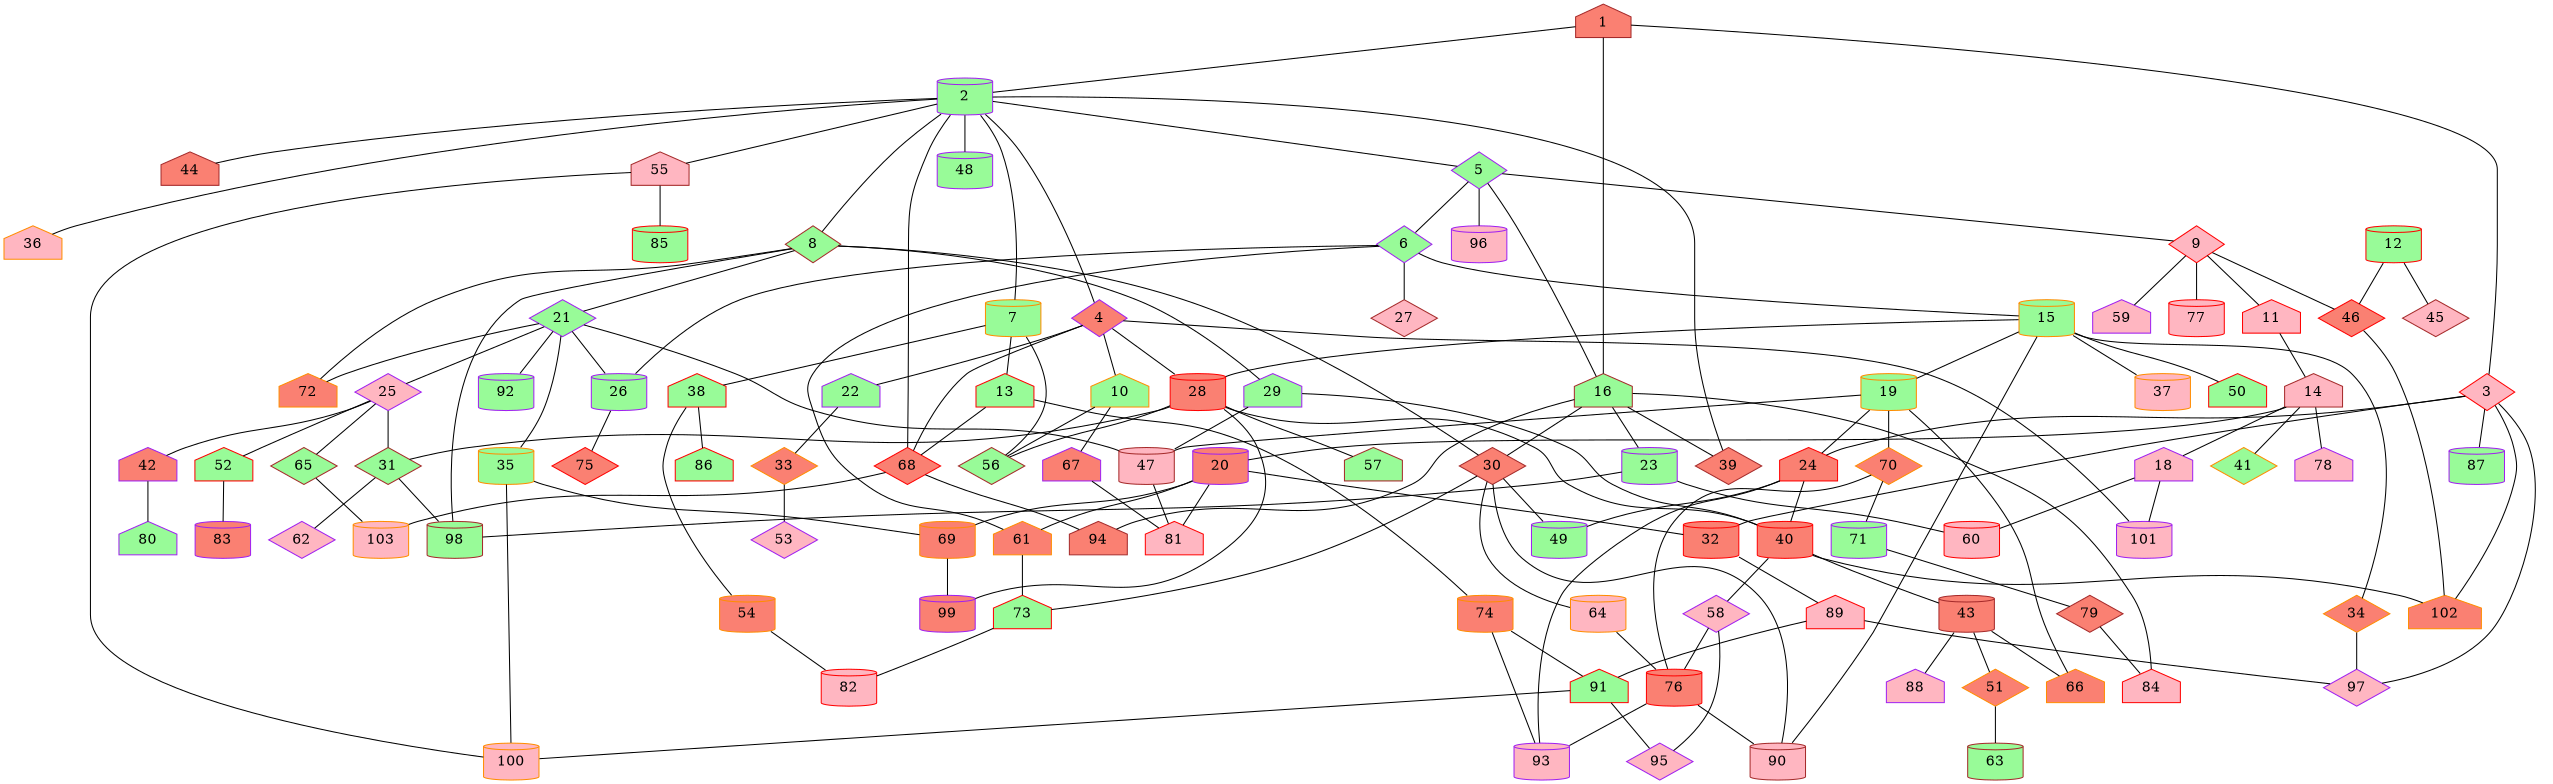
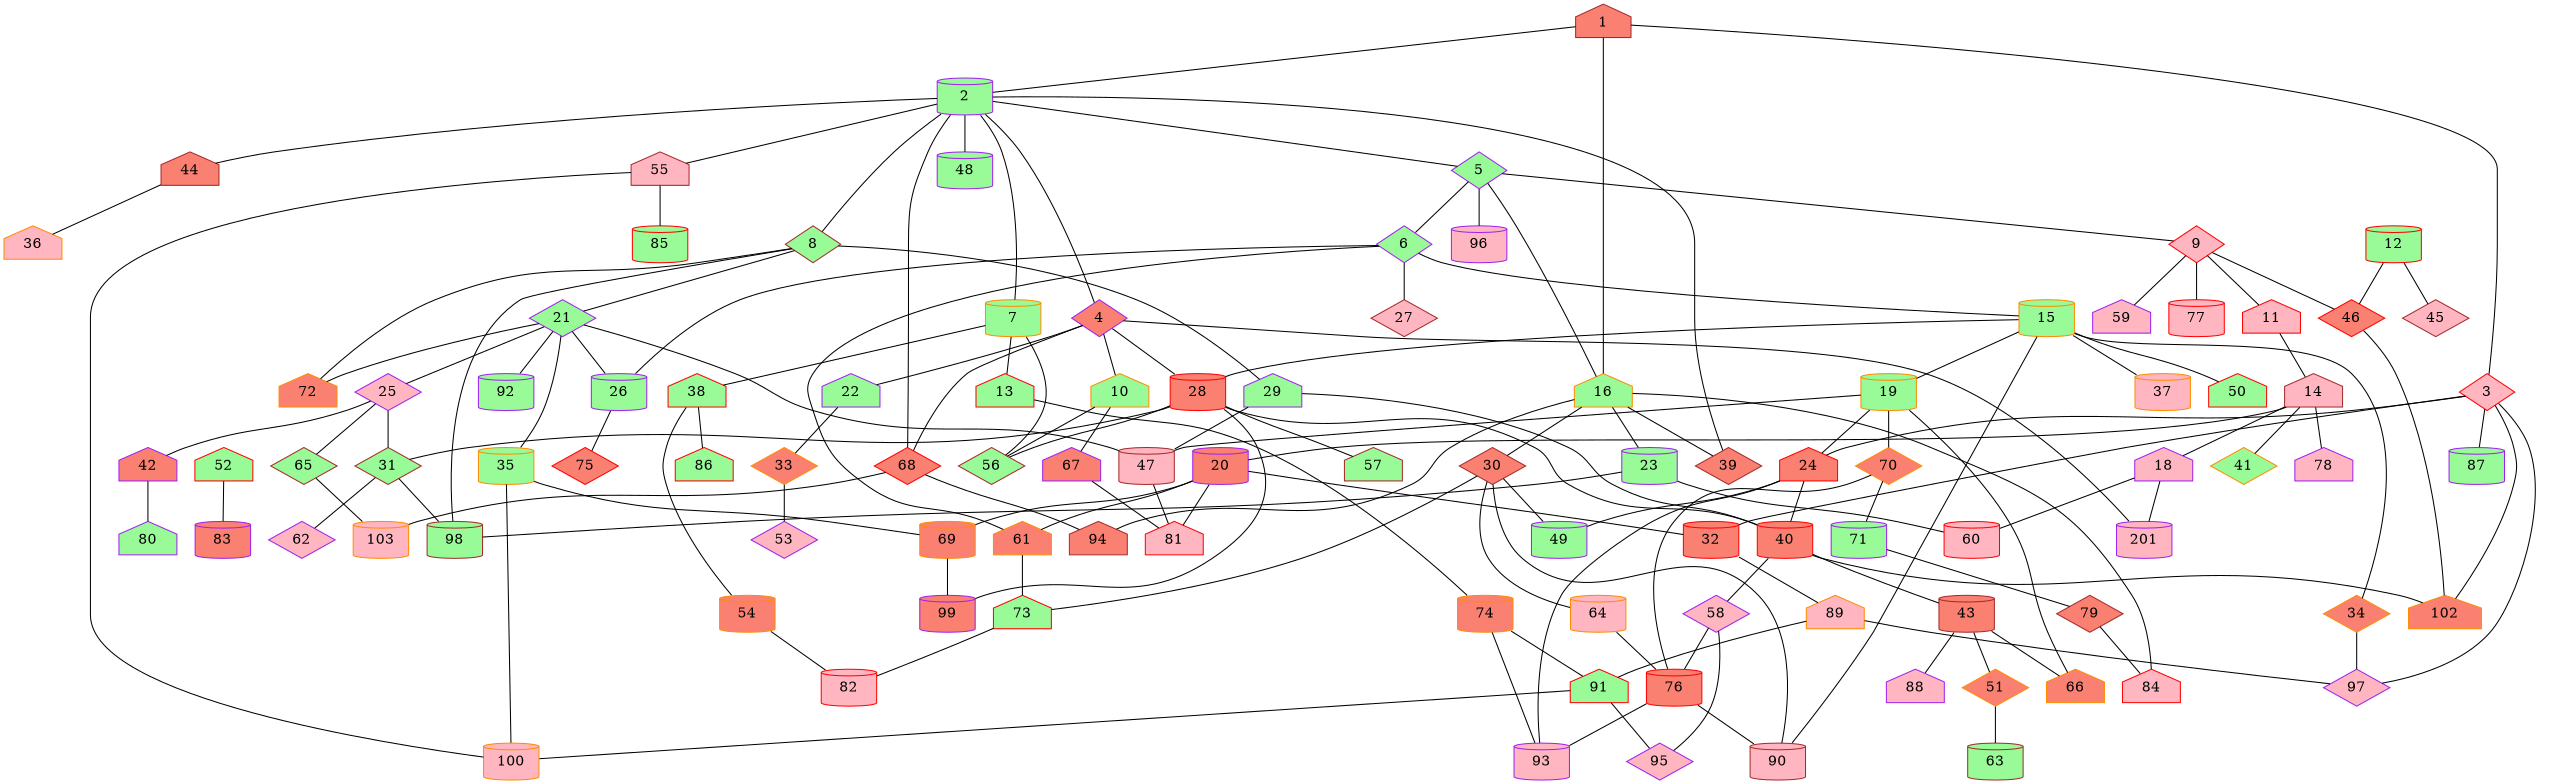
edge "2" -- "36": now "44" -- "36"
edge "8" -- "30": removed
node "16": color brown -> darkorange
edge "13" -- "68": removed
edge "25" -- "52": removed
node "101": label "101" -> "201"
node "89": color red -> darkorange
